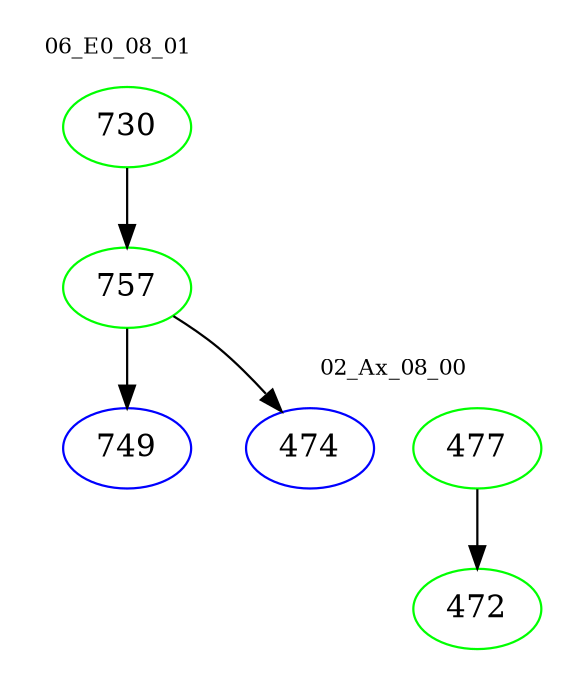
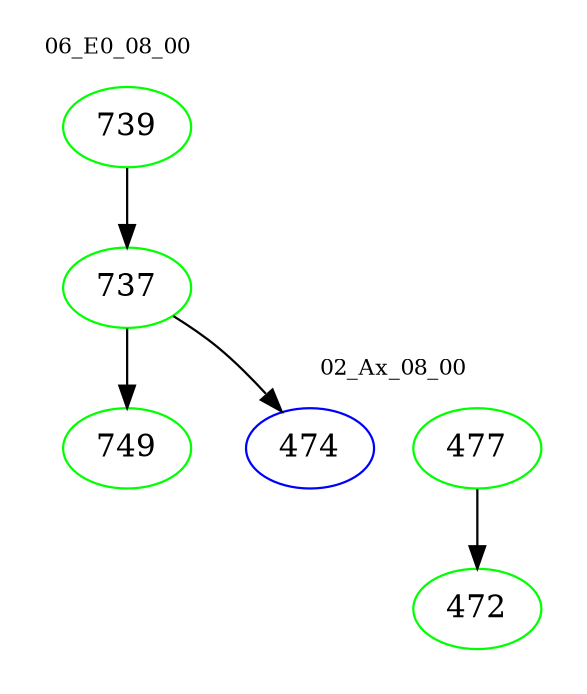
cluster "06_E0_08_01": label "06_E0_08_01" -> "06_E0_08_00"
node "730": label "730" -> "739"
node "757": label "757" -> "737"
node "749": color blue -> green
